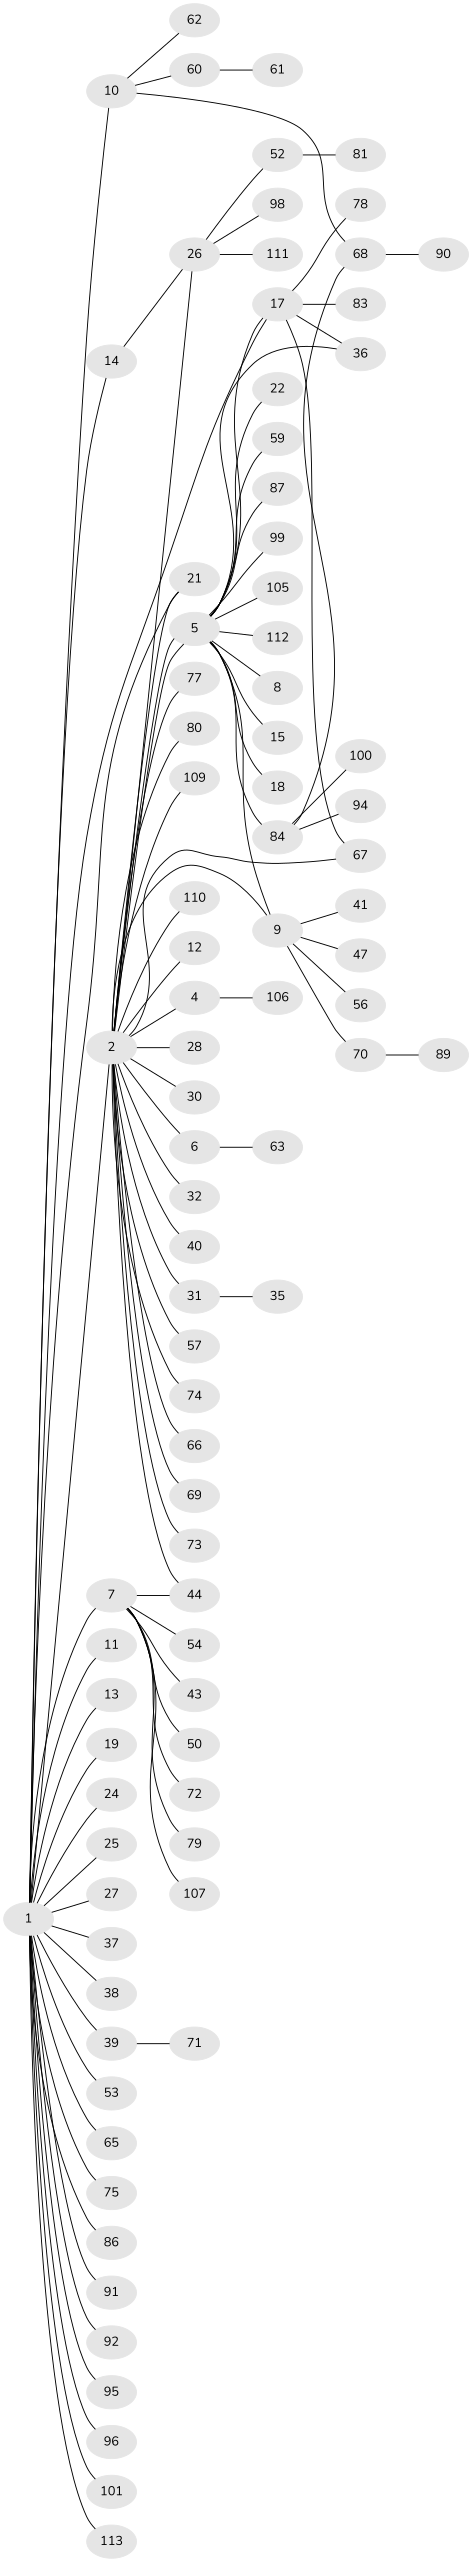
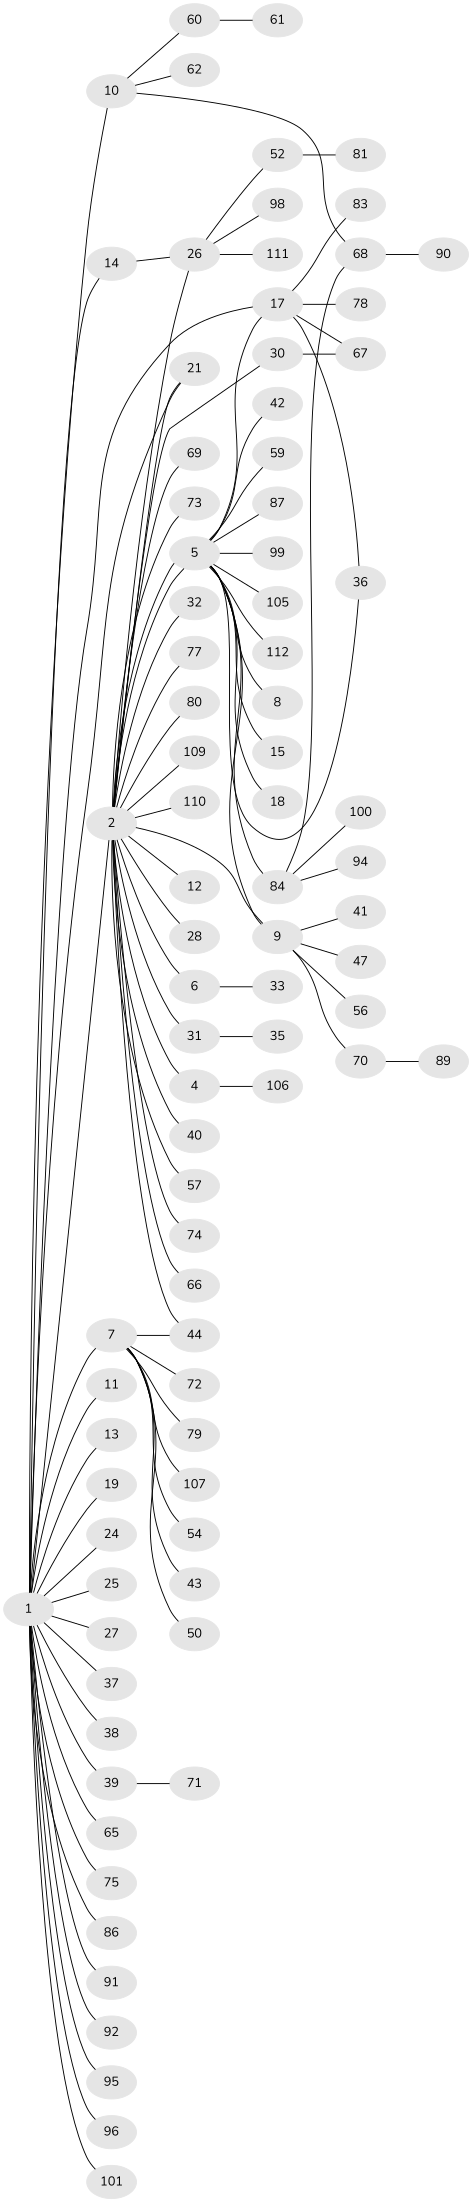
node "22": label "22" -> "42"
edge "67" -- "2": now "67" -- "30"
node "63": label "63" -> "33"
node "53": removed
node "113": removed
